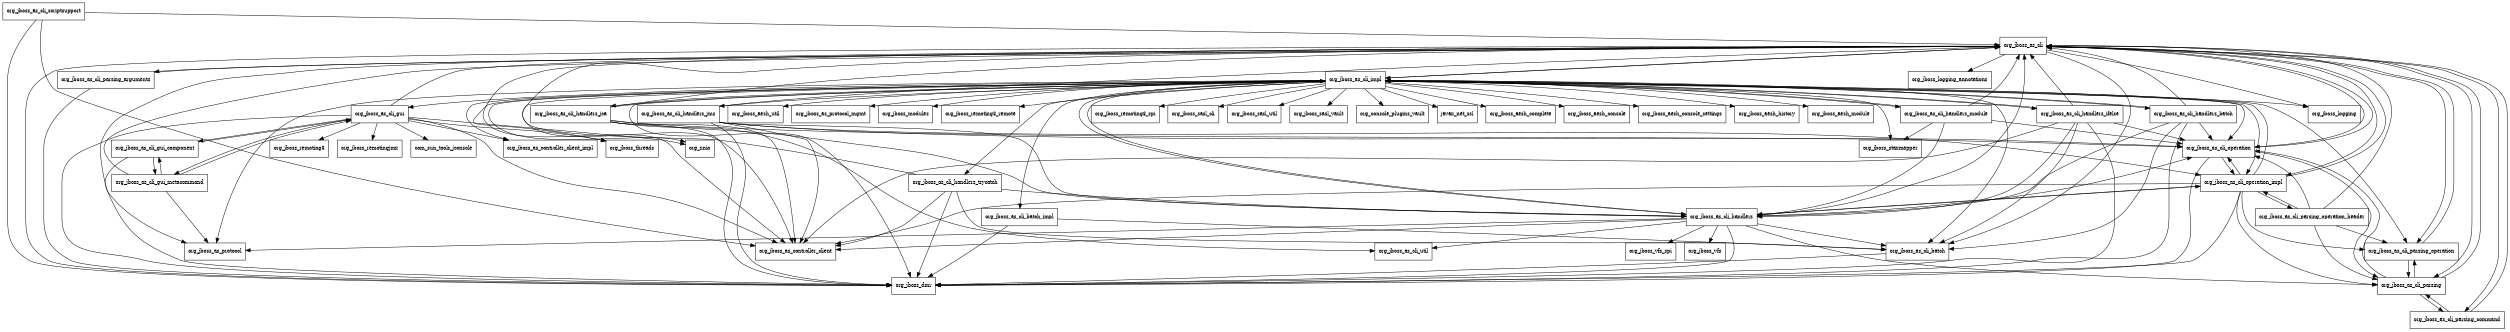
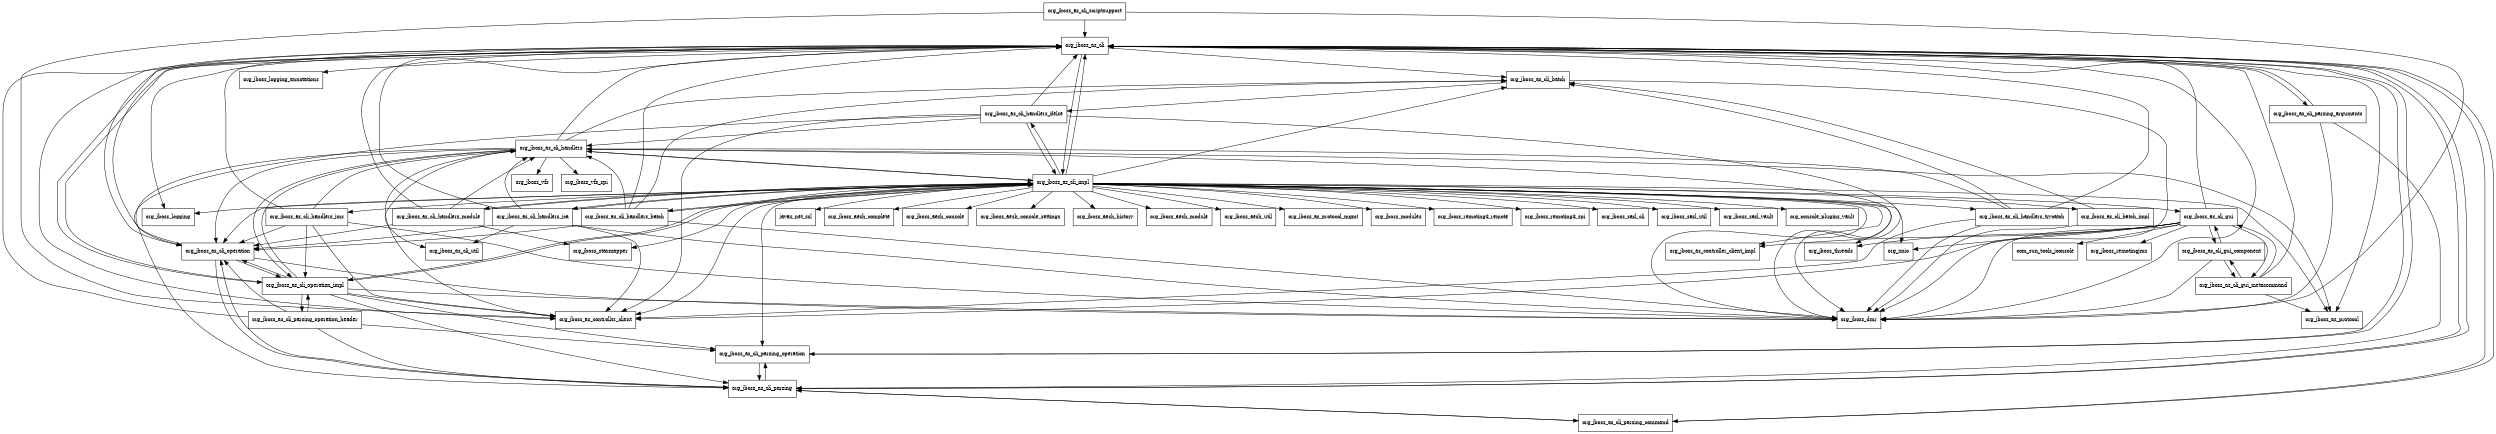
node "org_jboss_remoting3": removed
edge "org_jboss_as_cli_handlers_ifelse" -> "org_jboss_as_cli_batch": reversed
edge "org_jboss_as_cli_parsing_arguments" -> "org_jboss_as_cli_parsing": added
